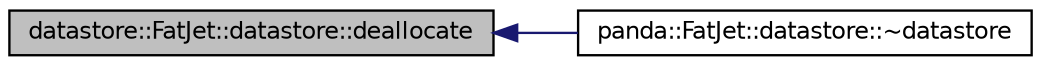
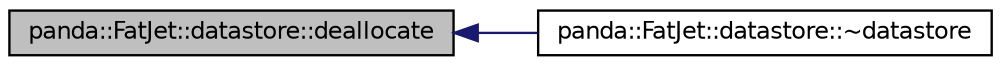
node "datastore::FatJet::datastore::deallocate": label "datastore::FatJet::datastore::deallocate" -> "panda::FatJet::datastore::deallocate"
